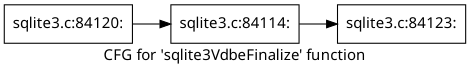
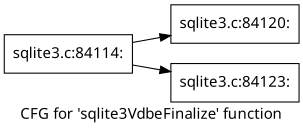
edge "sqlite3.c:84120:" -> "sqlite3.c:84114:": reversed
